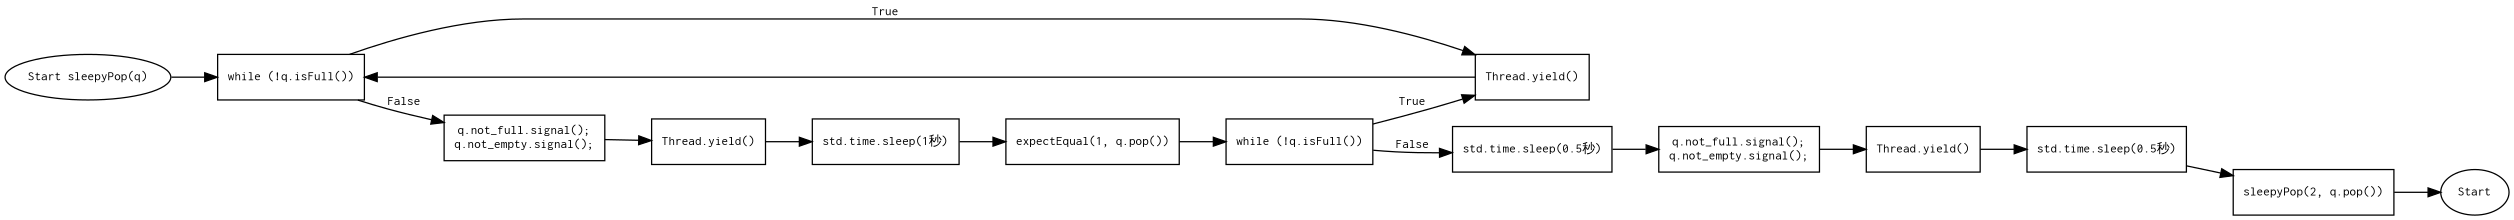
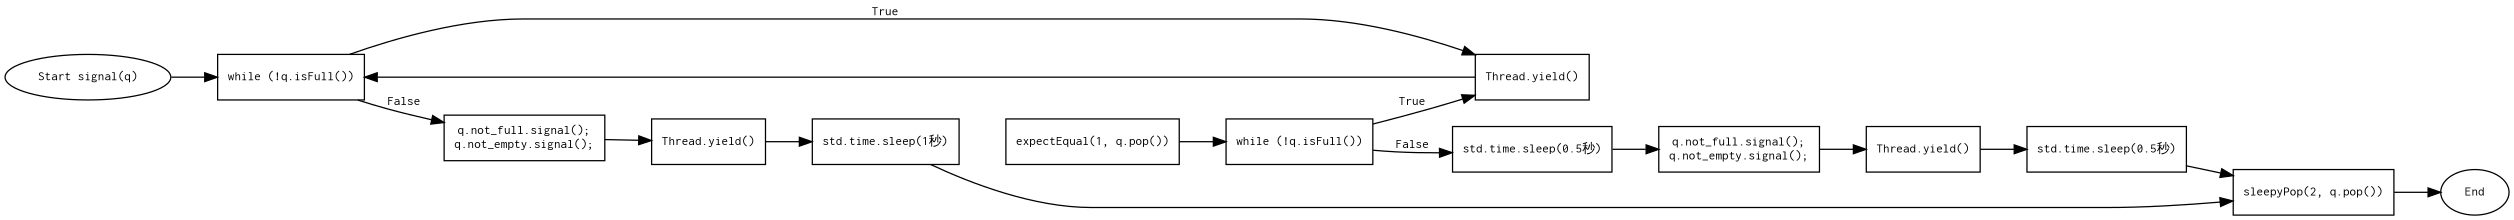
node "Start sleepyPop(q)": label "Start sleepyPop(q)" -> "Start signal(q)"
edge "std.time.sleep(1秒)" -> "expectEqual(1, q.pop())": now "std.time.sleep(1秒)" -> "sleepyPop(2, q.pop())"
node "Start": label "Start" -> "End"
